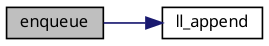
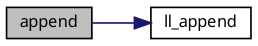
node "enqueue": label "enqueue" -> "append"
